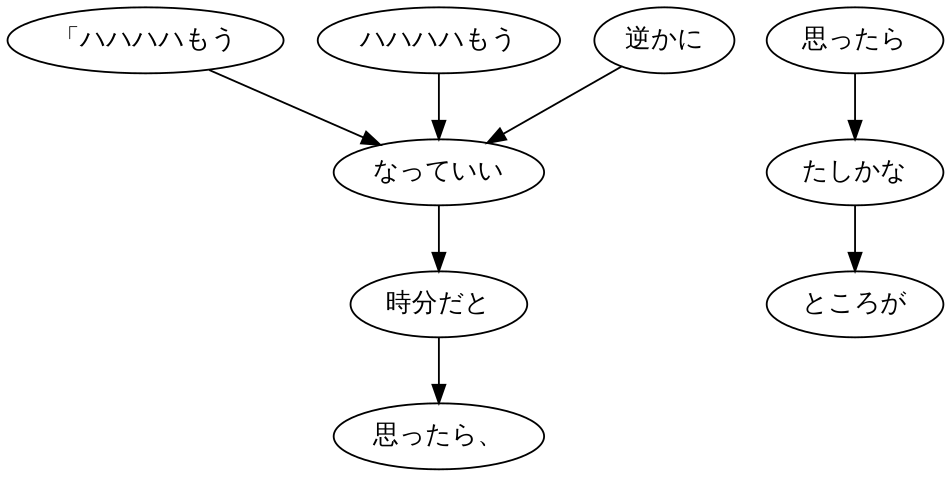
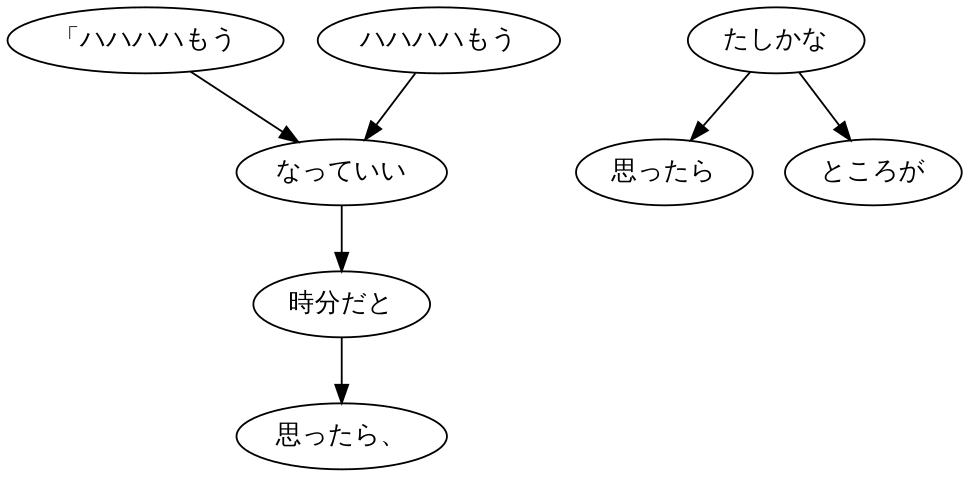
node "逆かに": removed
edge "思ったら" -> "たしかな": reversed
